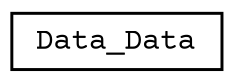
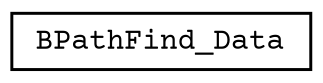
node "Data_Data": label "Data_Data" -> "BPathFind_Data"
